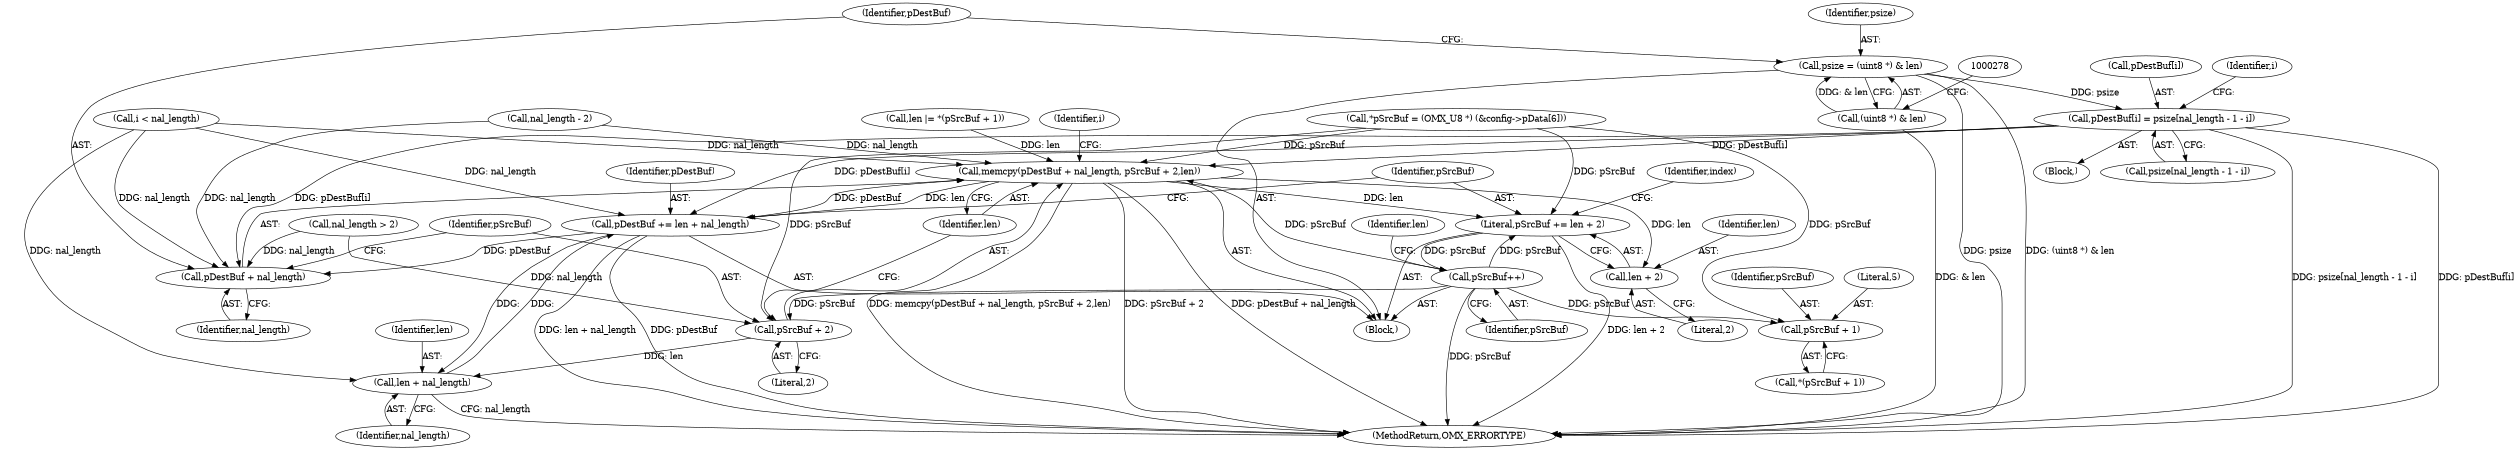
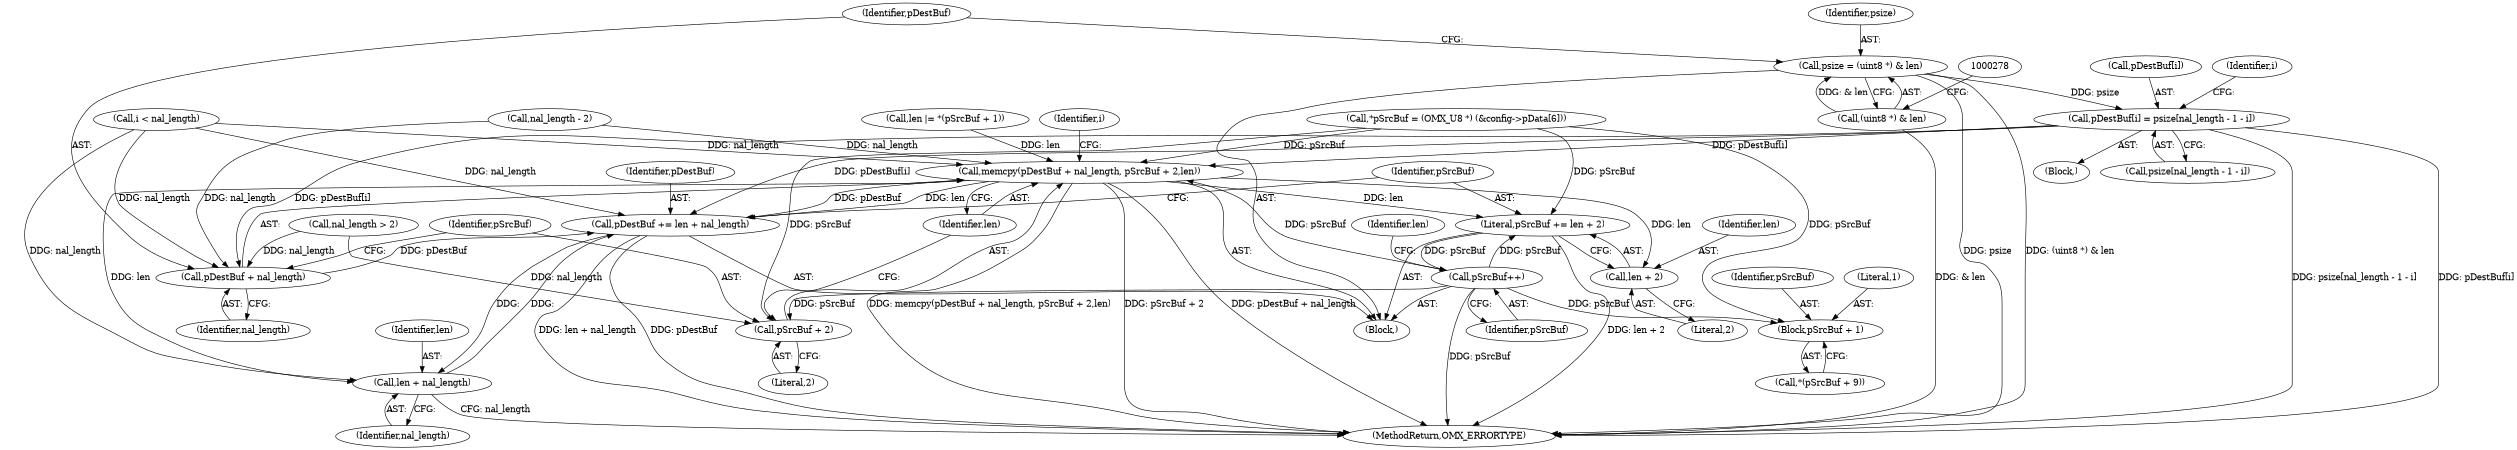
node "(Identifier,index)": removed
edge "(Call,pDestBuf += len + nal_length)" -> "(Call,pDestBuf + nal_length)": reversed
node "(Literal,5)": label "(Literal,5)" -> "(Literal,1)"
node "(Call,pSrcBuf + 1)": label "(Call,pSrcBuf + 1)" -> "(Block,pSrcBuf + 1)"
edge "(Call,pSrcBuf + 2)" -> "(Call,len + nal_length)": now "(Call,memcpy(pDestBuf + nal_length, pSrcBuf + 2,len))" -> "(Call,len + nal_length)"
node "(Call,*(pSrcBuf + 1))": label "(Call,*(pSrcBuf + 1))" -> "(Call,*(pSrcBuf + 9))"
